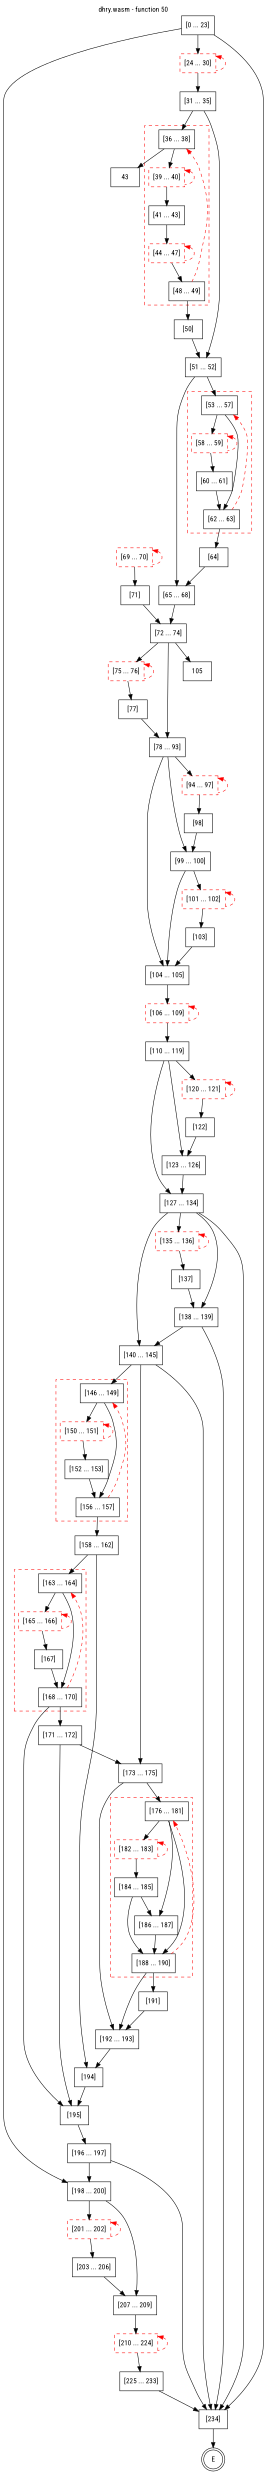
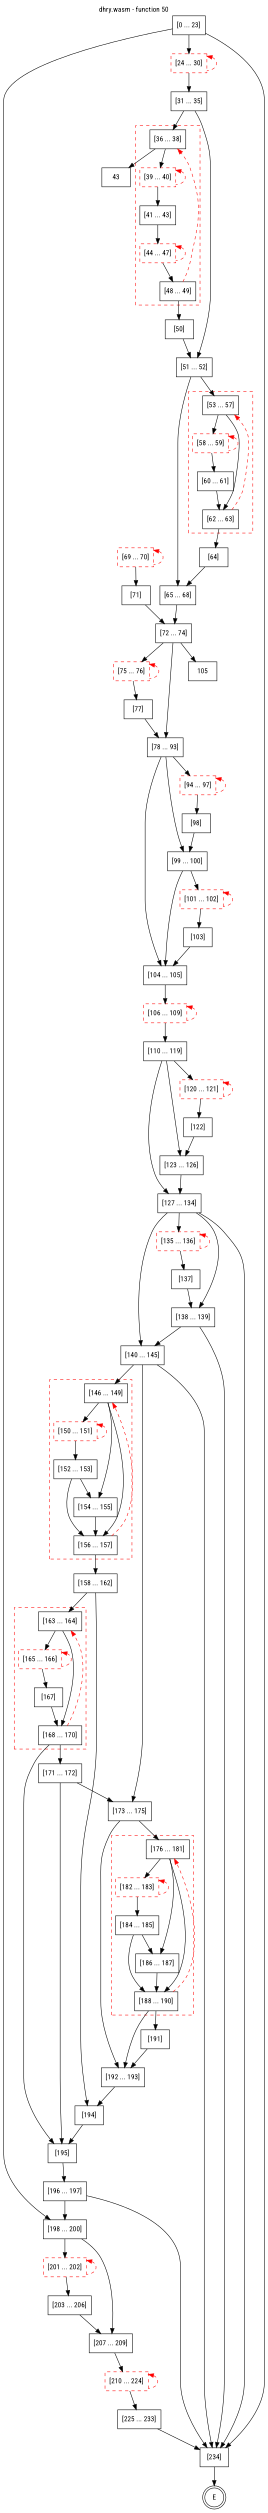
node "[154 ... 155]": added
